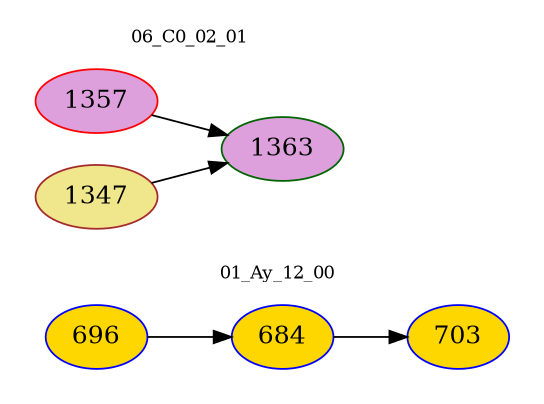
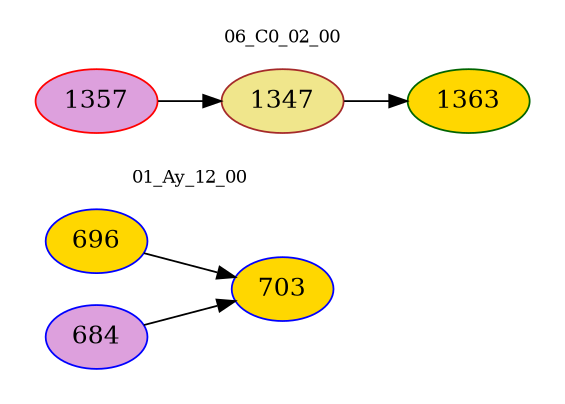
cluster "06_C0_02_01": label "06_C0_02_01" -> "06_C0_02_00"
edge "1357" -> "1363": now "1357" -> "1347"
node "1363": fillcolor plum -> gold
edge "696" -> "684": now "696" -> "703"
node "684": fillcolor gold -> plum
